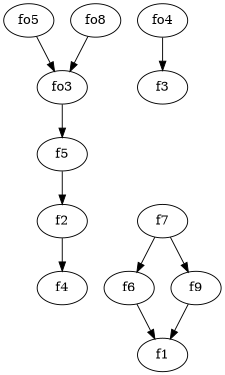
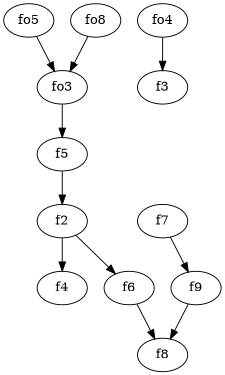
edge "f7" -> "f6": now "f2" -> "f6"
node "f1": label "f1" -> "f8"
